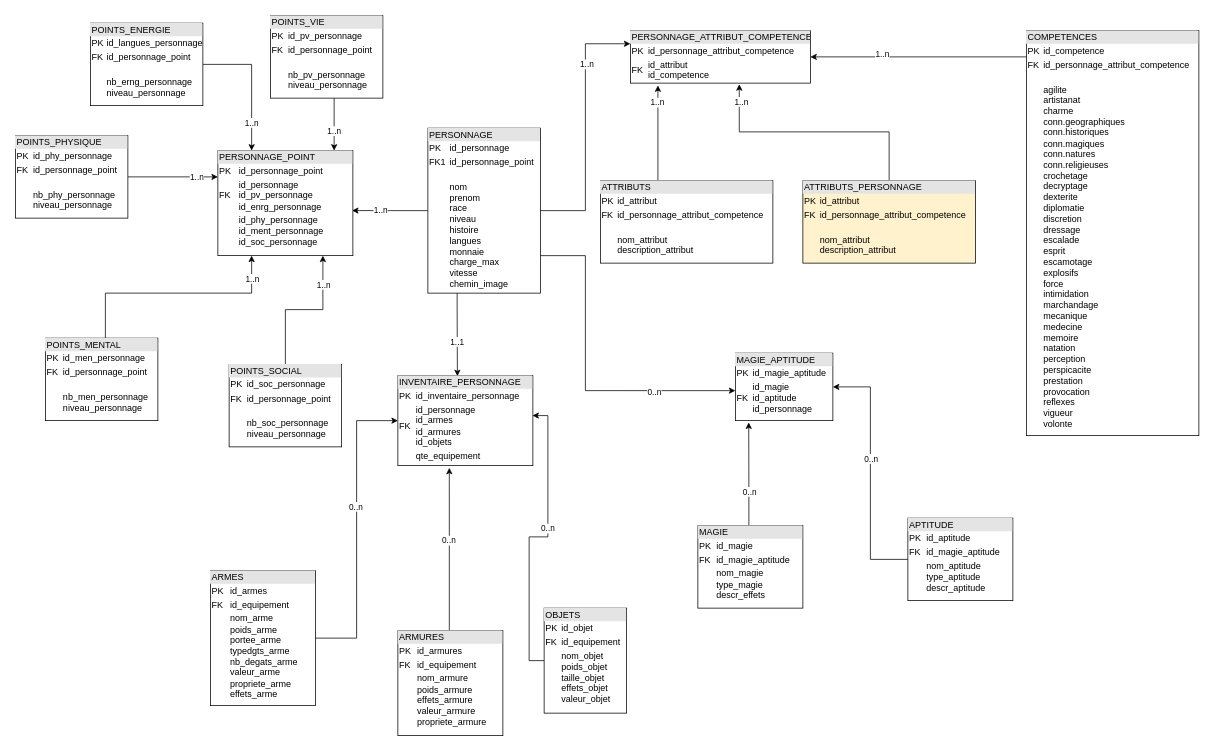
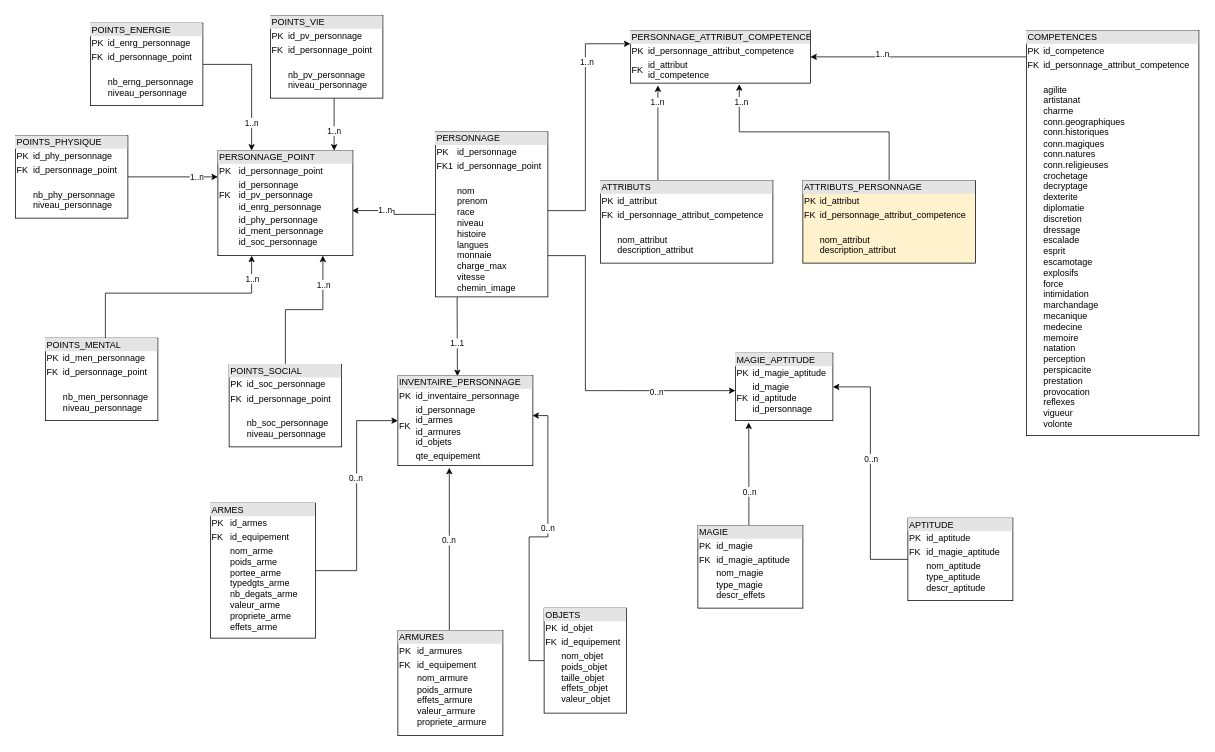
node "POINTS_ENERGIE PK id_langues_personnage FK id_personnage_point nb_erng_personnage niveau_personnage": label "POINTS_ENERGIE PK id_langues_personnage FK id_personnage_point nb_erng_personnage niveau_personnage" -> "POINTS_ENERGIE PK id_enrg_personnage FK id_personnage_point nb_erng_personnage niveau_personnage"
node "PERSONNAGE PK id_personnage FK1 id_personnage_point nom prenom race niveau histoire langues monnaie charge_max vitesse chemin_image": moved (484, 210) -> (492, 214)
node "ARMES PK id_armes FK id_equipement nom_arme poids_arme portee_arme typedgts_arme nb_degats_arme valeur_arme propriete_arme effets_arme": moved (263, 638) -> (263, 570)
